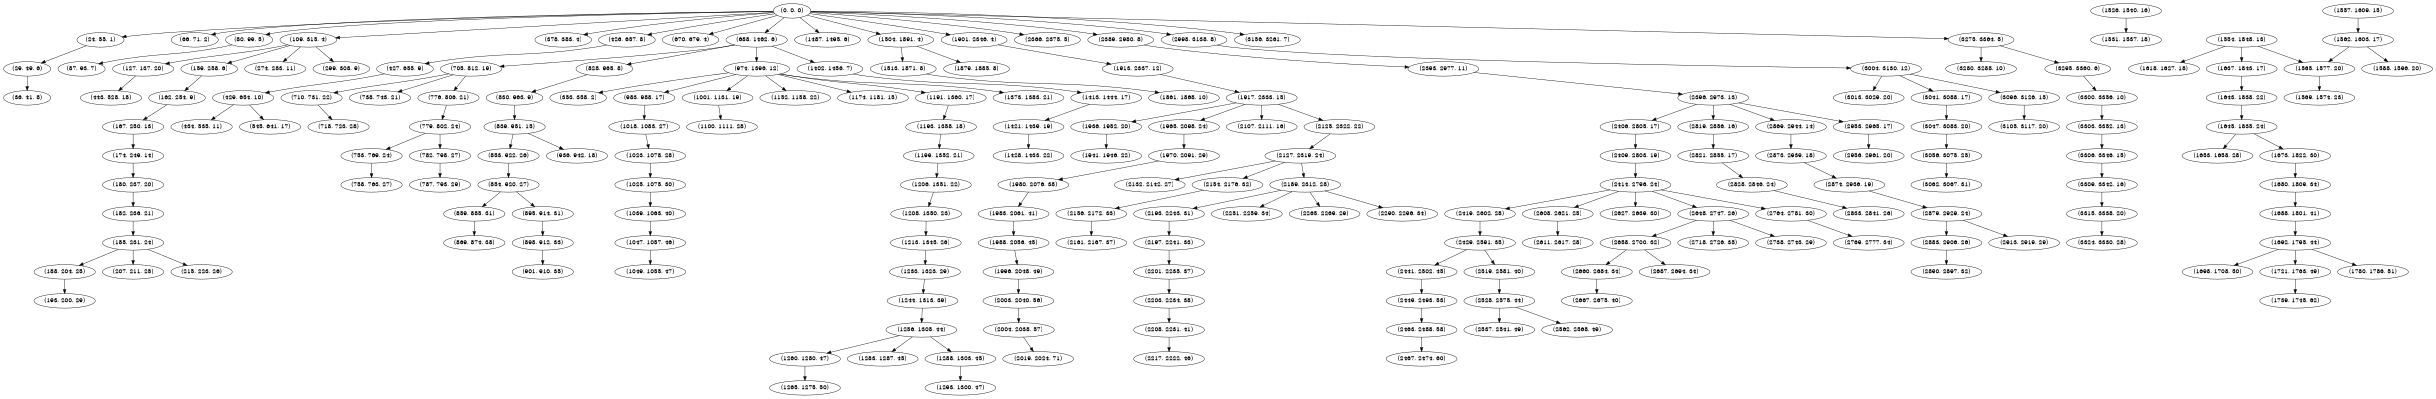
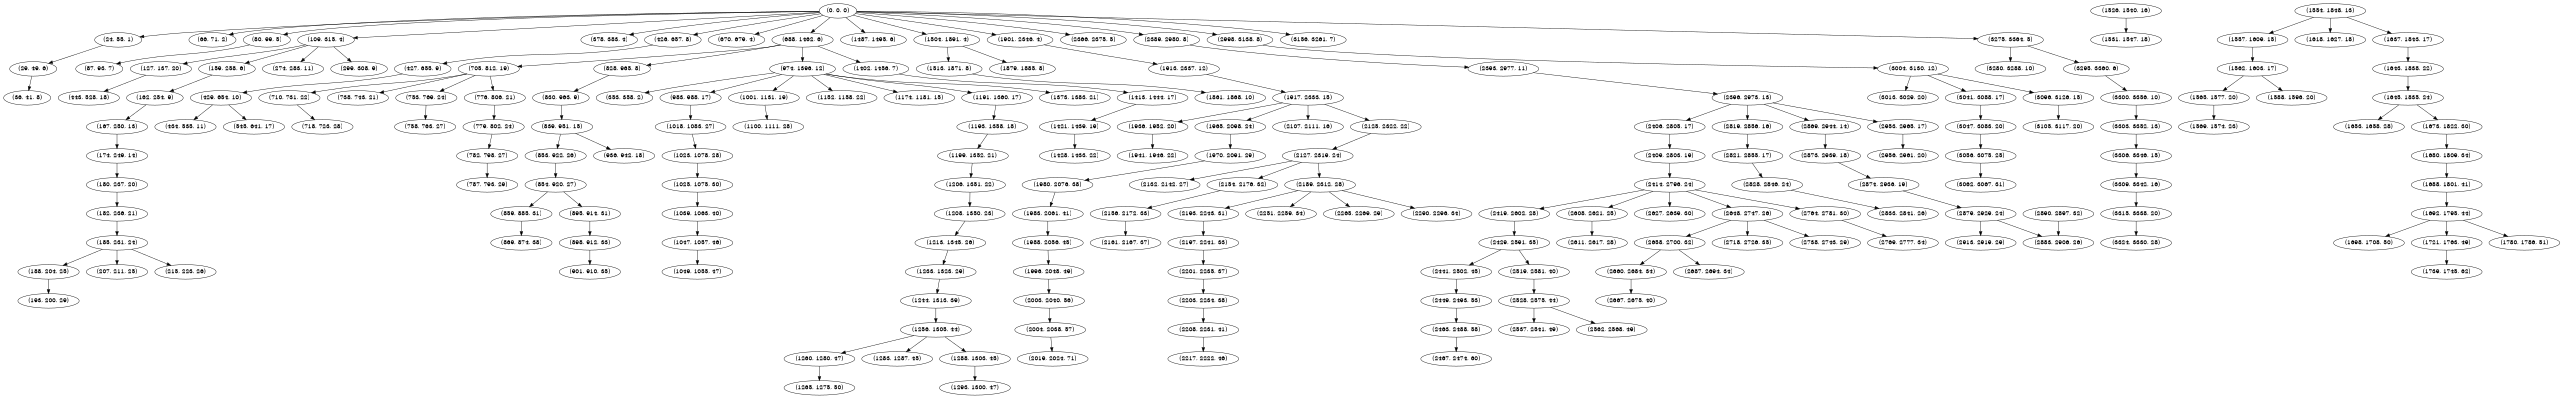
node "(1531, 1537, 18)": label "(1531, 1537, 18)" -> "(1531, 1547, 18)"
edge "(1554, 1848, 13)" -> "(1565, 1577, 20)": now "(1554, 1848, 13)" -> "(1557, 1609, 15)"
edge "(779, 802, 24)" -> "(753, 769, 24)": now "(705, 812, 19)" -> "(753, 769, 24)"
edge "(2883, 2906, 26)" -> "(2890, 2897, 32)": reversed
